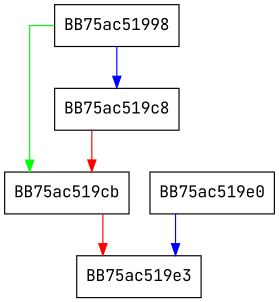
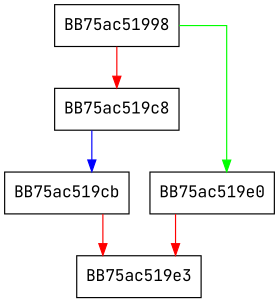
edge "BB75ac51998" -> "BB75ac519c8": color blue -> red
edge "BB75ac51998" -> "BB75ac519cb": now "BB75ac51998" -> "BB75ac519e0"
edge "BB75ac519c8" -> "BB75ac519cb": color red -> blue
edge "BB75ac519e0" -> "BB75ac519e3": color blue -> red
